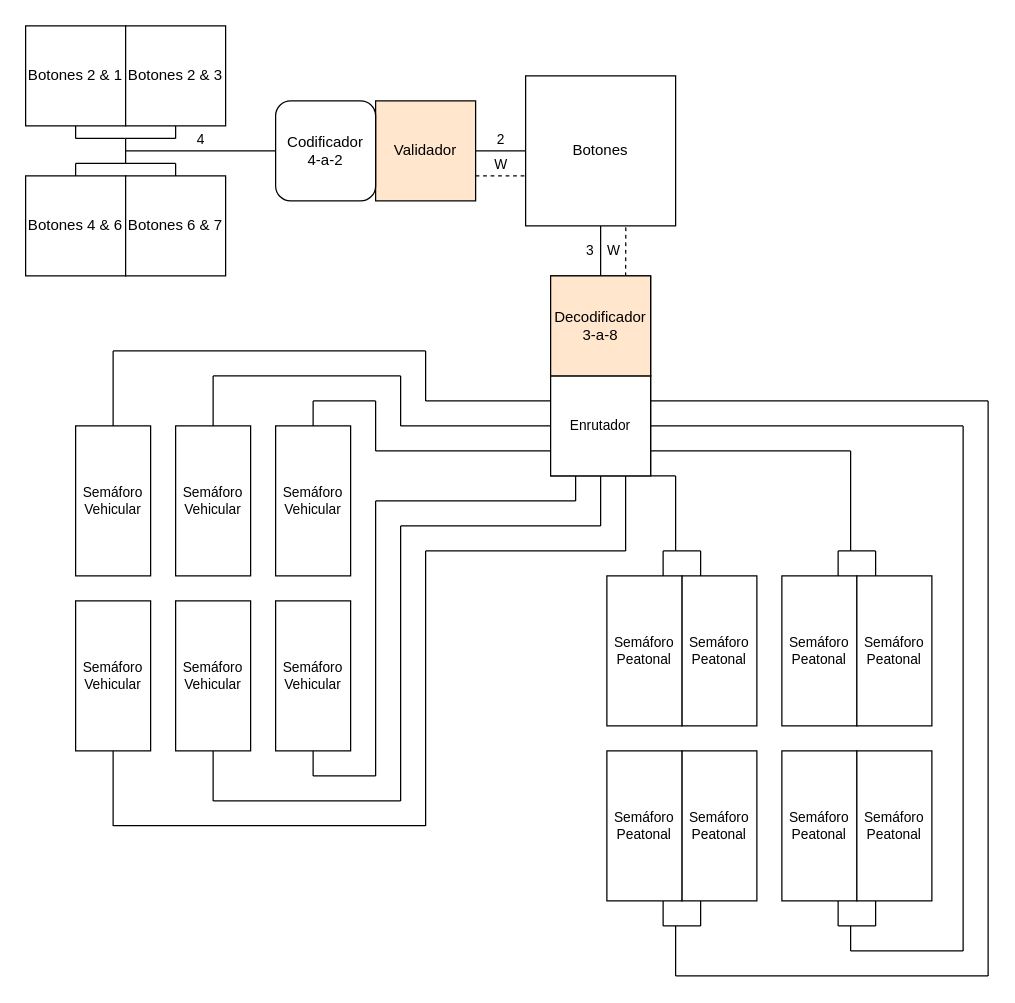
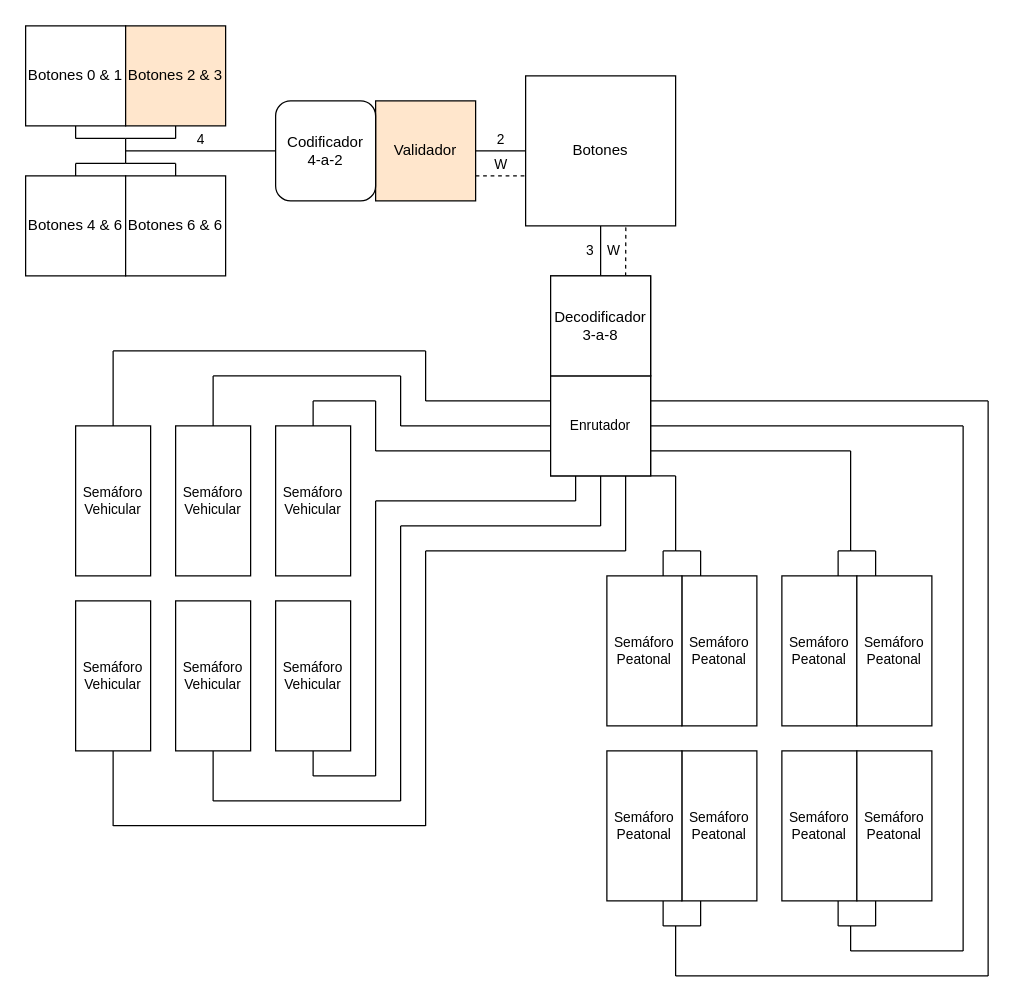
node "Botones 2 & 1": label "Botones 2 & 1" -> "Botones 0 & 1"
node "Botones 2 & 3": fillcolor #ffffff -> #ffe6cc
node "Botones 6 & 7": label "Botones 6 & 7" -> "Botones 6 & 6"
node "Decodificador 3-a-8": fillcolor #ffe6cc -> #ffffff
